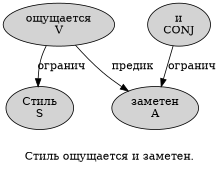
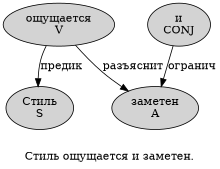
edge "ощущается V" -> "Стиль S": label "огранич" -> "предик"
edge "ощущается V" -> "заметен A": label "предик" -> "разъяснит"
